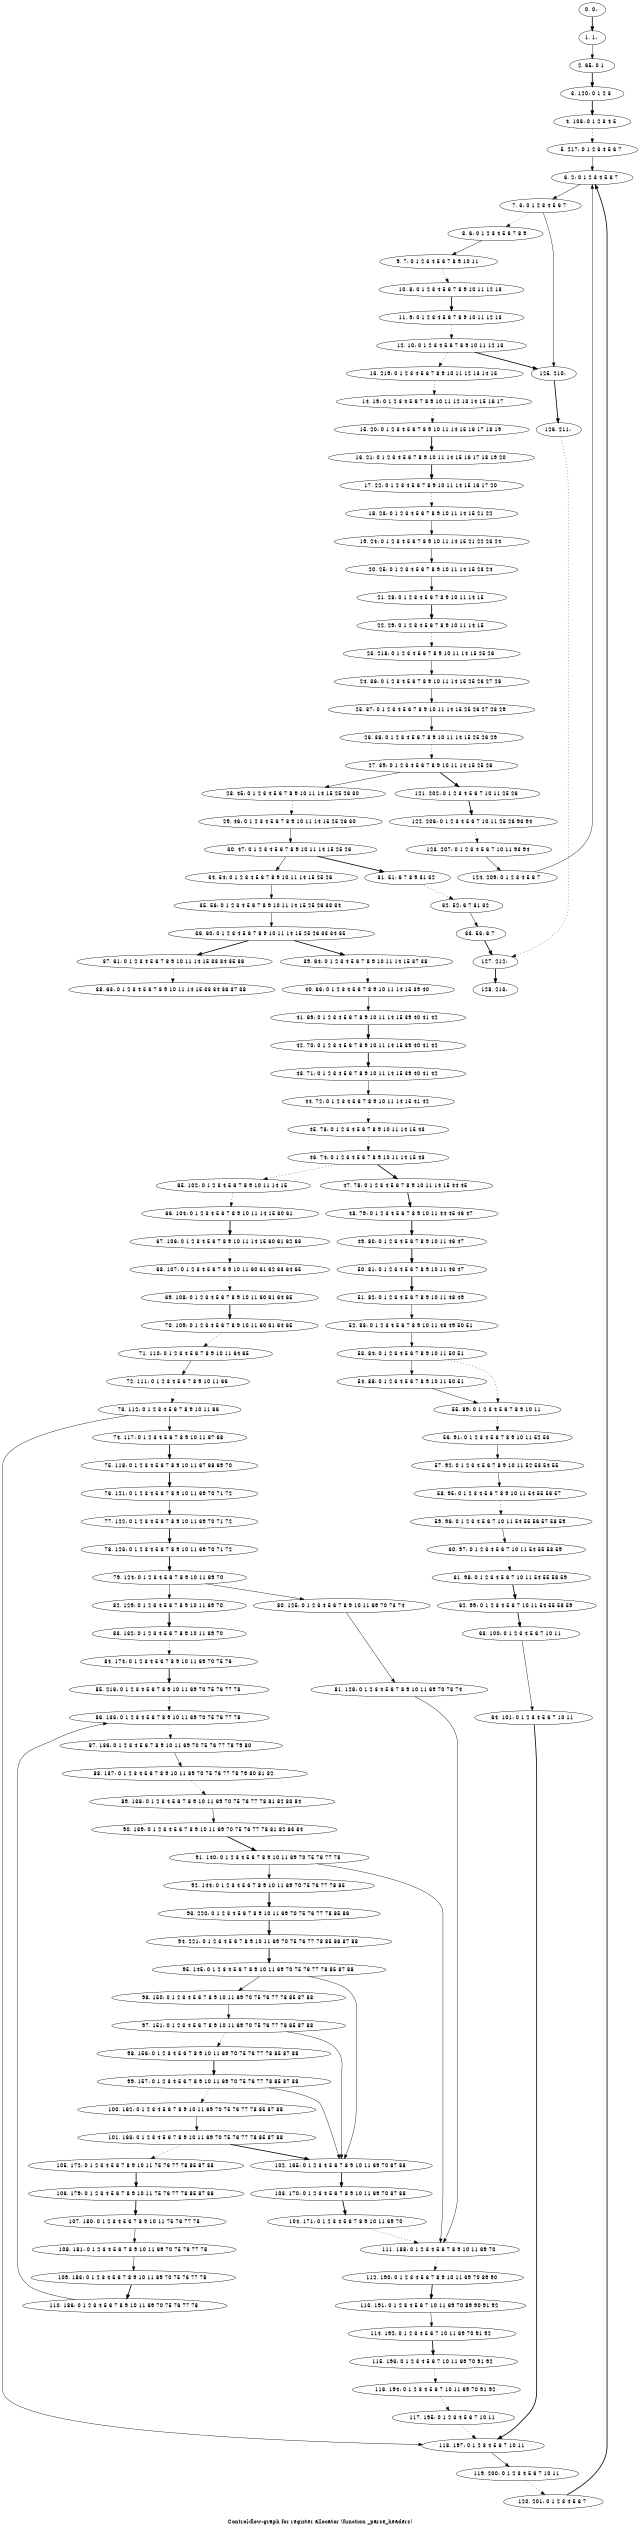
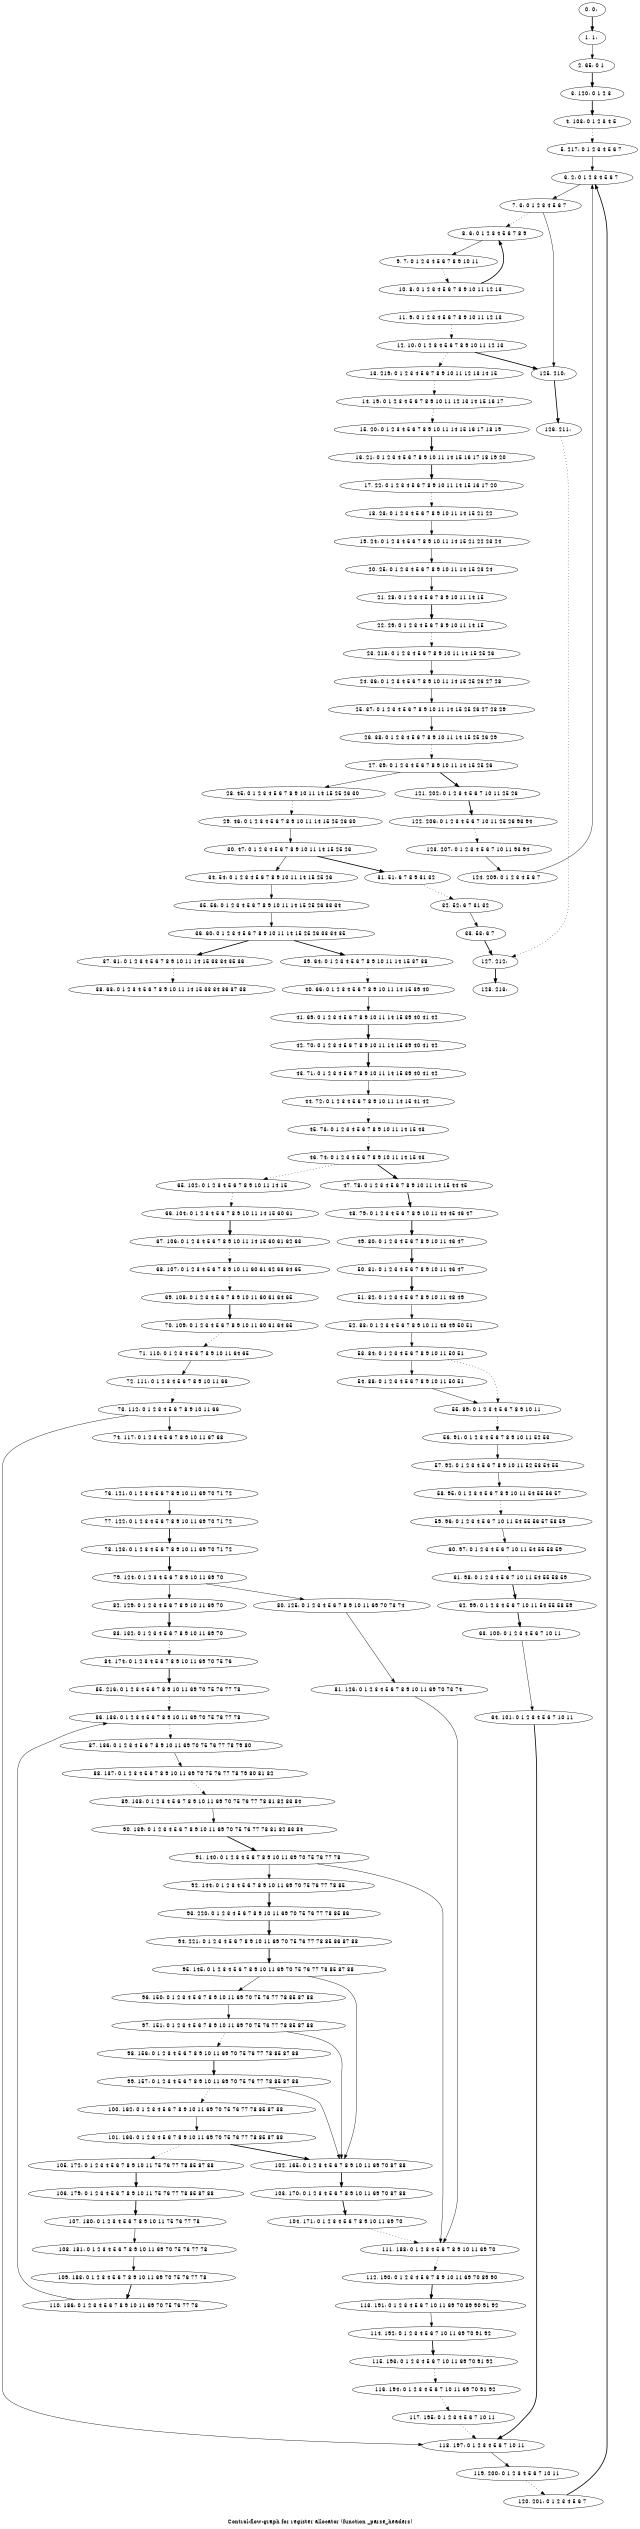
edge "10, 8: 0 1 2 3 4 5 6 7 8 9 10 11 12 13" -> "11, 9: 0 1 2 3 4 5 6 7 8 9 10 11 12 13": now "10, 8: 0 1 2 3 4 5 6 7 8 9 10 11 12 13" -> "8, 6: 0 1 2 3 4 5 6 7 8 9"
node "75, 118: 0 1 2 3 4 5 6 7 8 9 10 11 67 68 69 70": removed
